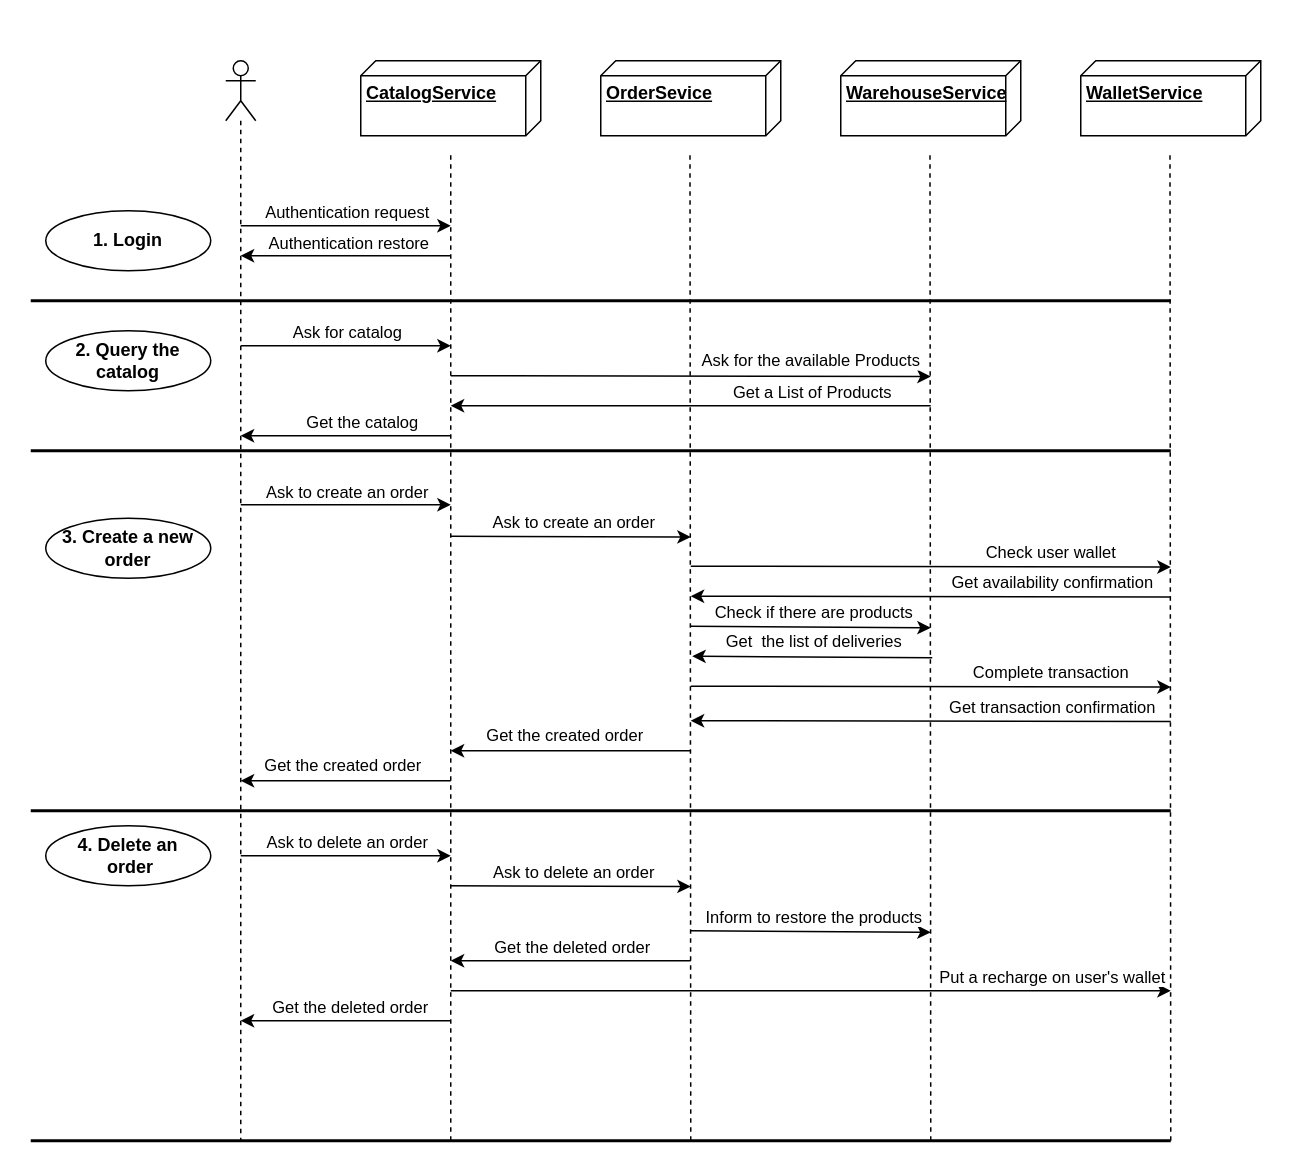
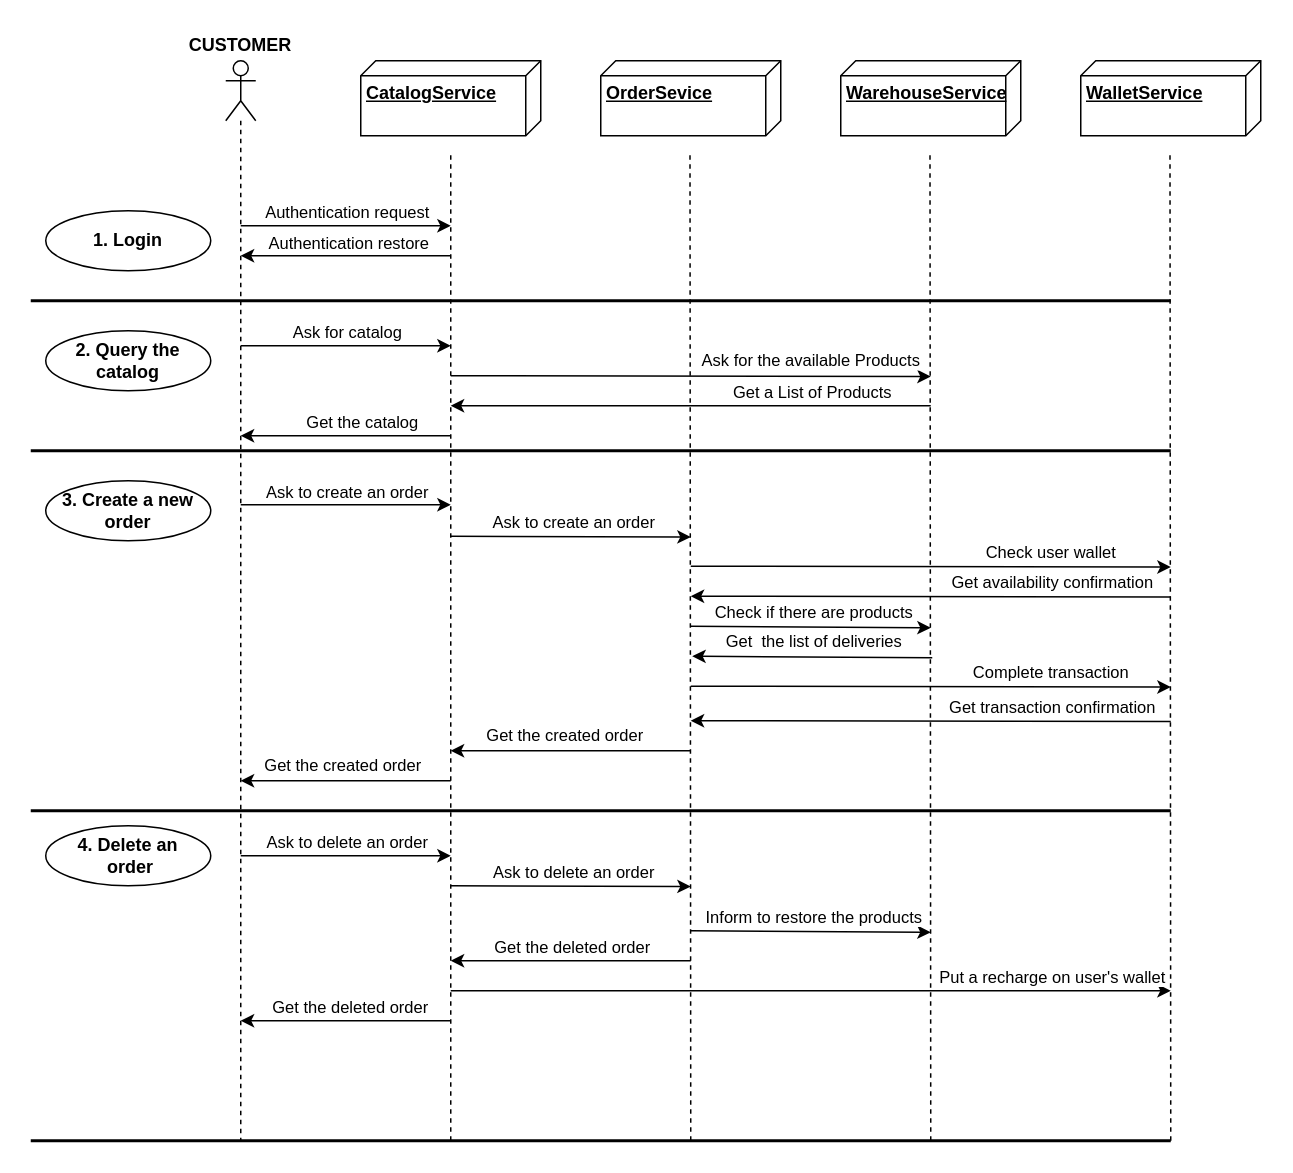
node "CUSTOMER": added
node "3. Create a new order": moved (128, 548) -> (128, 511)
